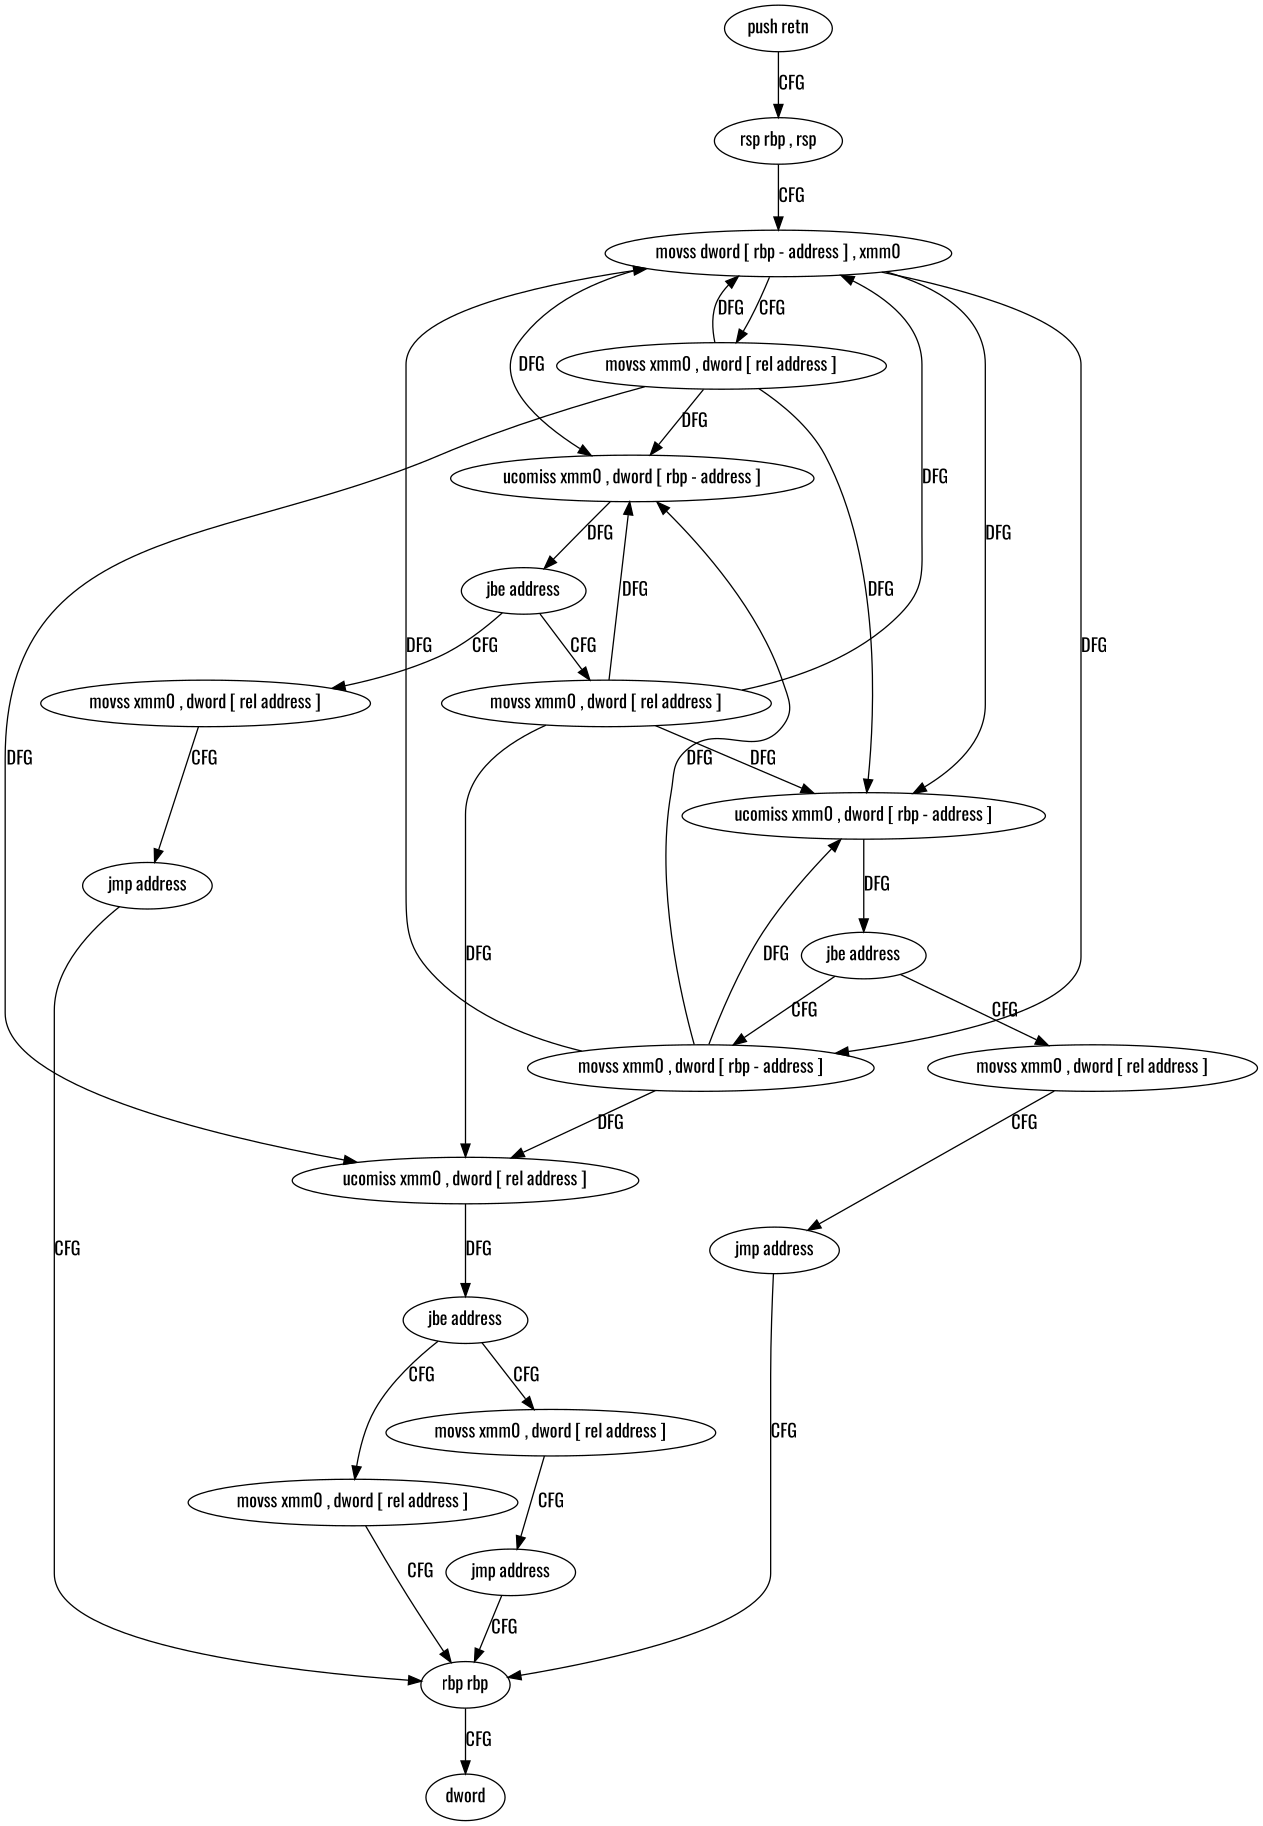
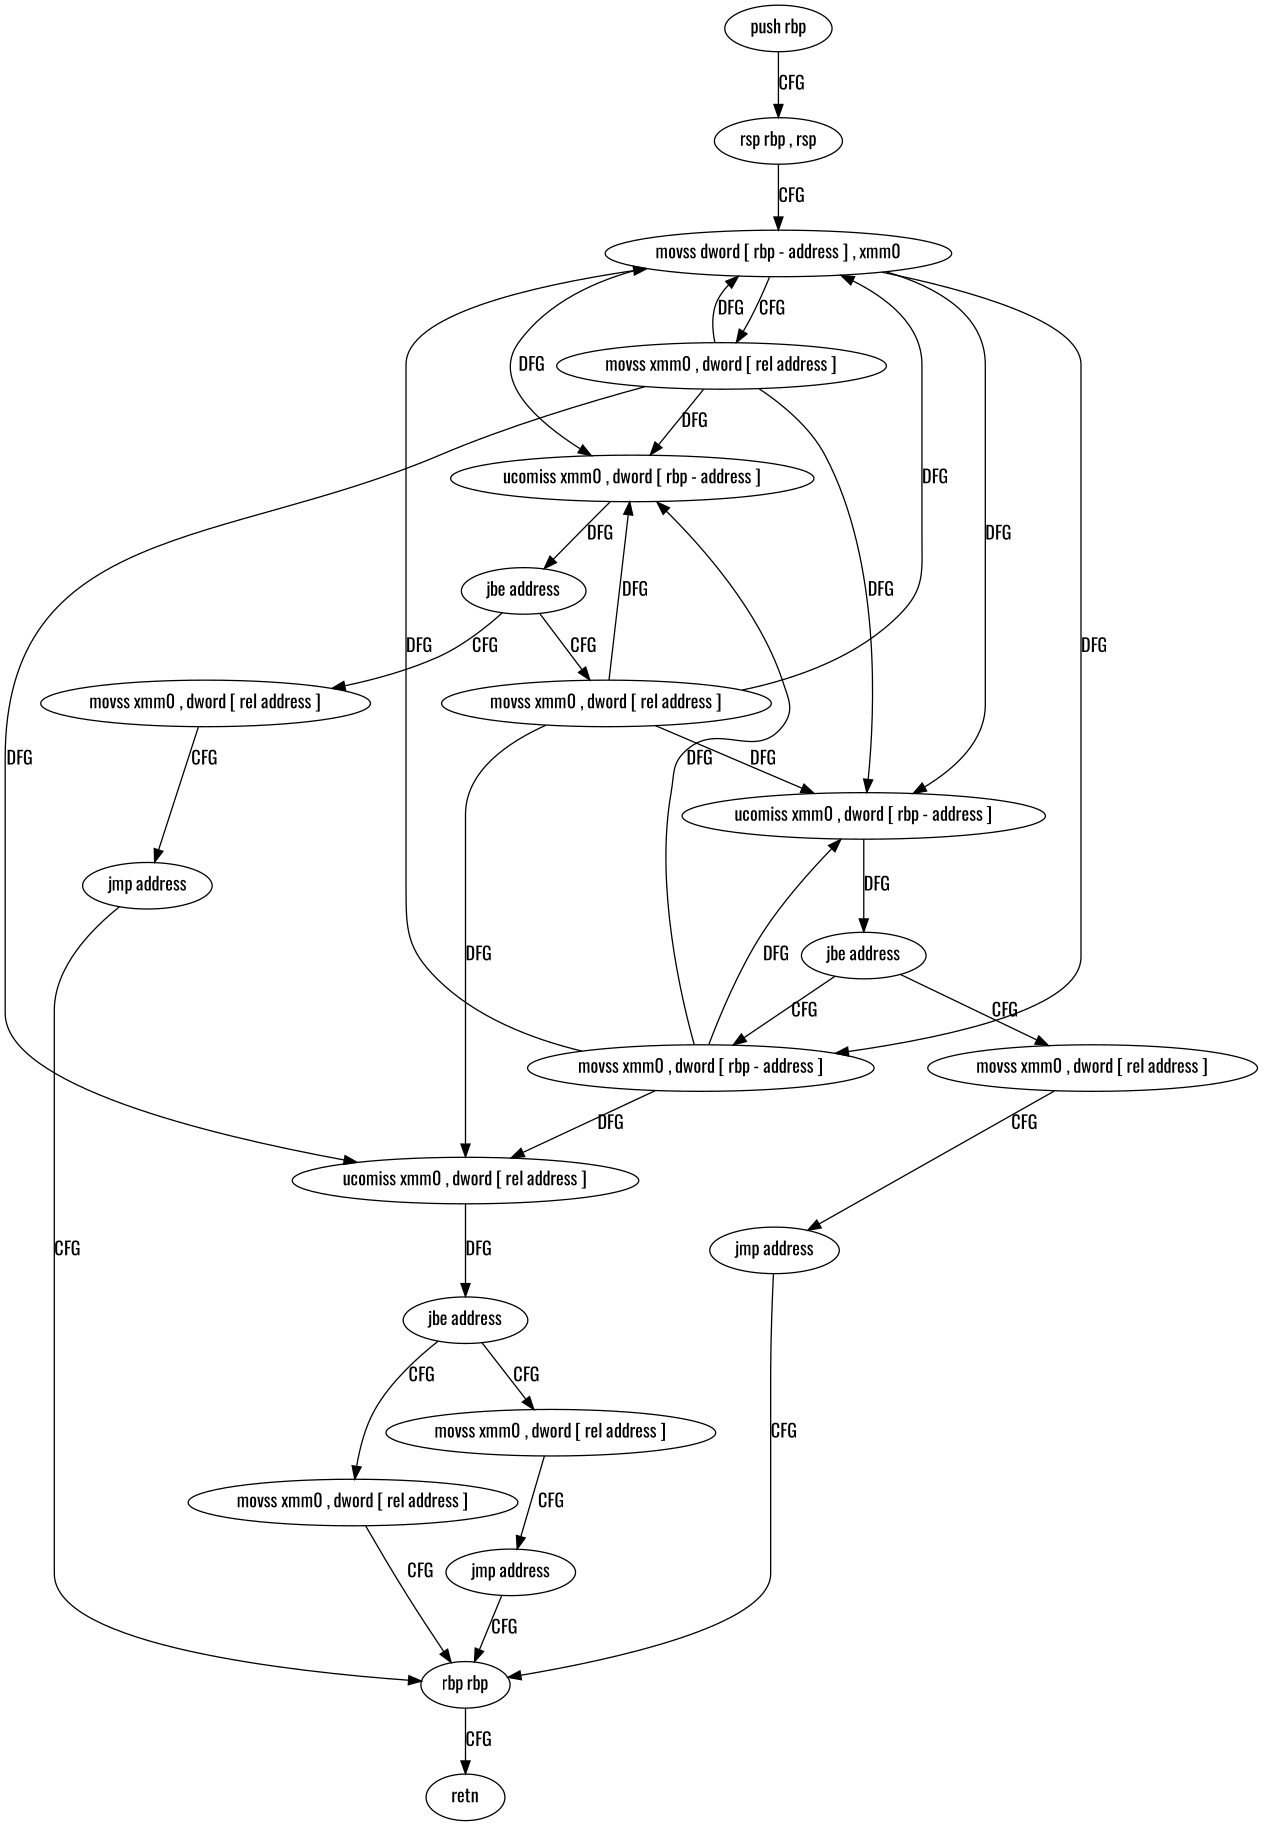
node "push retn": label "push retn" -> "push rbp"
node "dword": label "dword" -> "retn"
